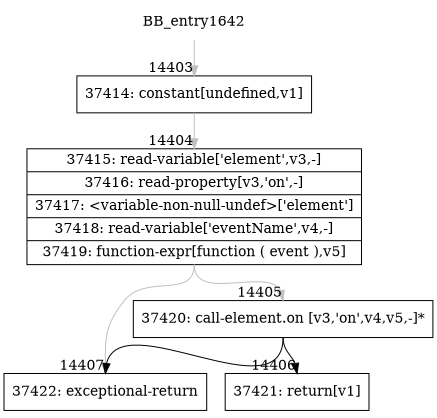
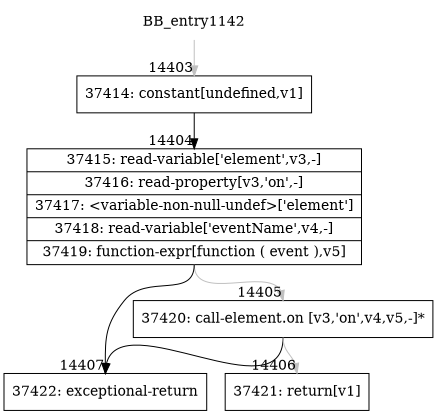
node "BB_entry1642": label "BB_entry1642" -> "BB_entry1142"
edge "37414: constant[undefined,v1]" -> "37415: read-variable['element',v3,-]": color gray -> black
edge "37415: read-variable['element',v3,-]" -> "37422: exceptional-return": color gray -> black
edge "37420: call-element.on [v3,'on',v4,v5,-]*" -> "37421: return[v1]": color black -> gray
